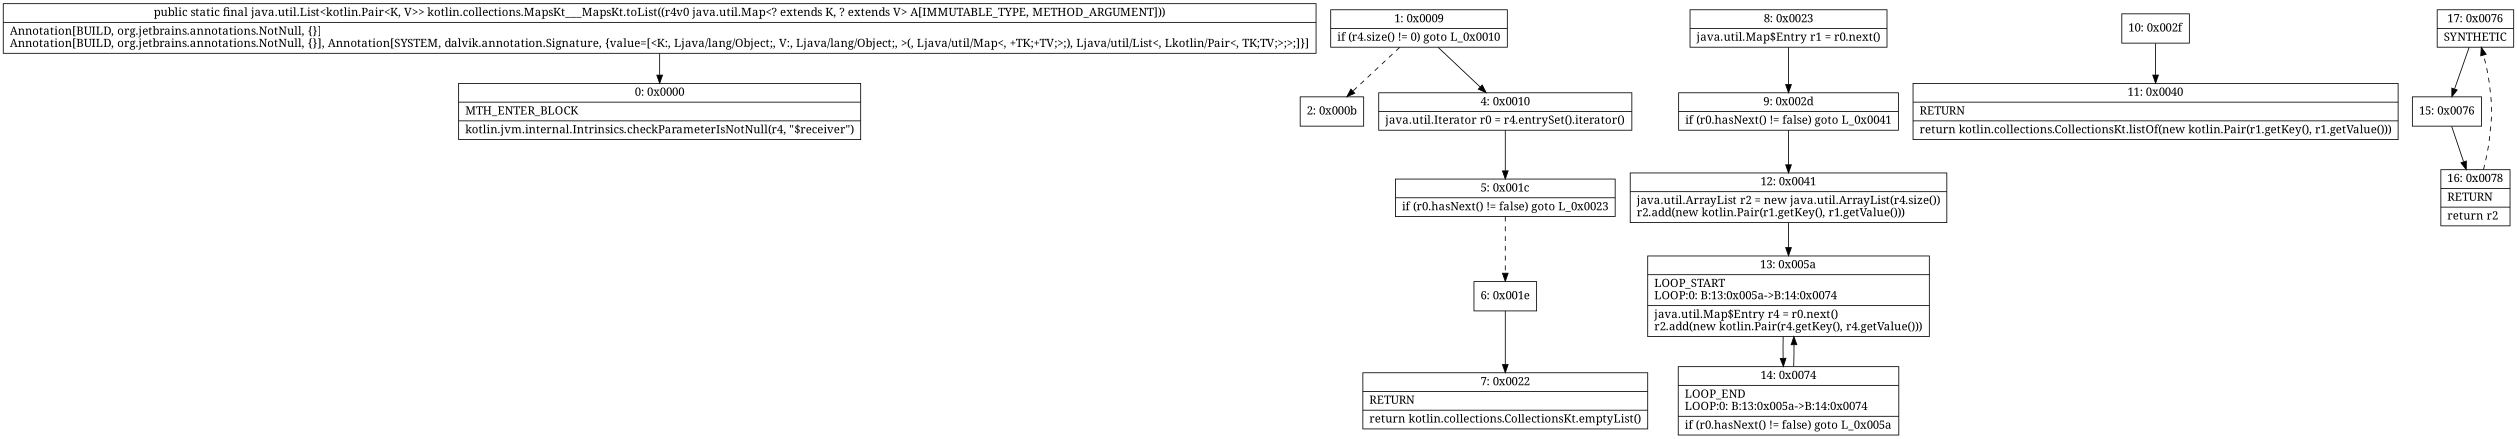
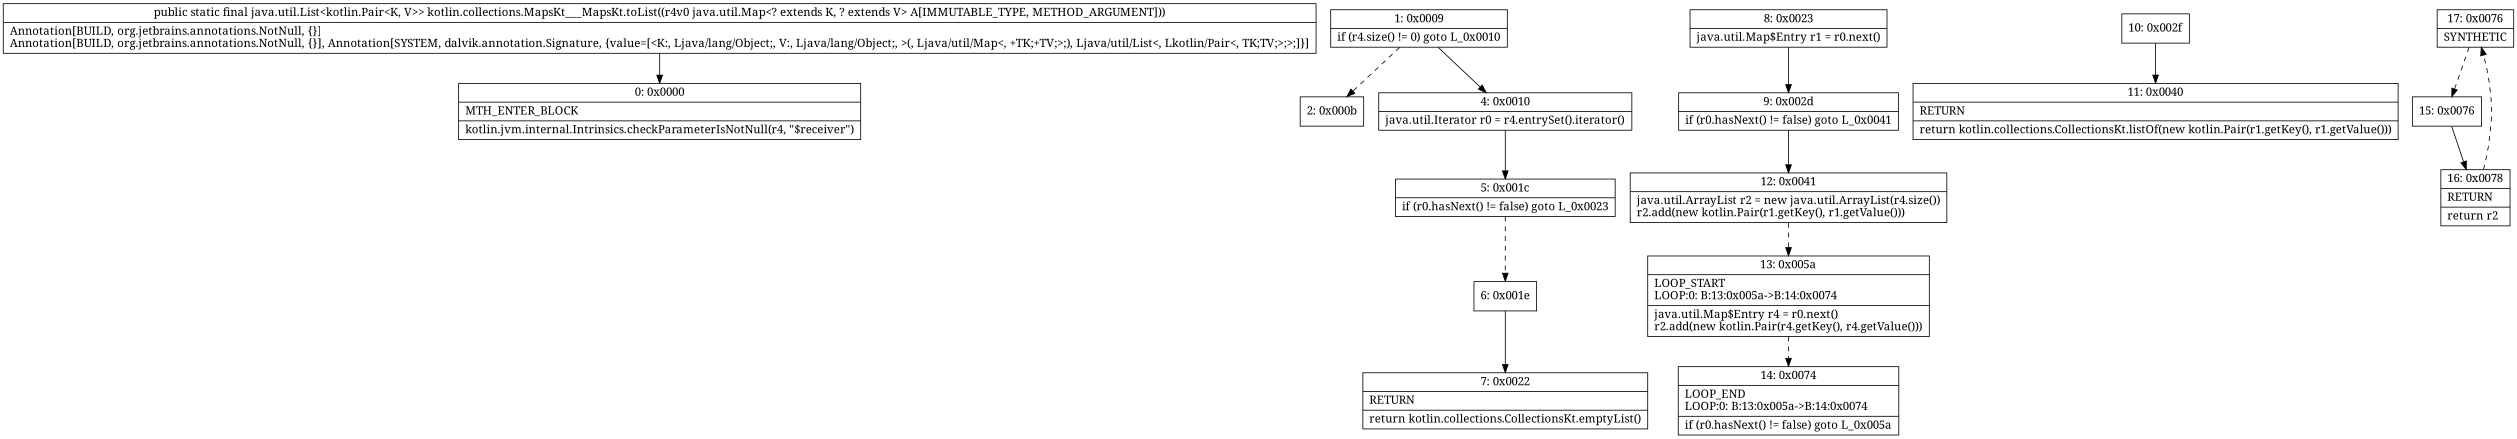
edge "17: 0x0076" -> "15: 0x0076": style solid -> dashed
edge "12: 0x0041" -> "13: 0x005a": style solid -> dashed
edge "13: 0x005a" -> "14: 0x0074": style solid -> dashed
edge "14: 0x0074" -> "13: 0x005a": removed
